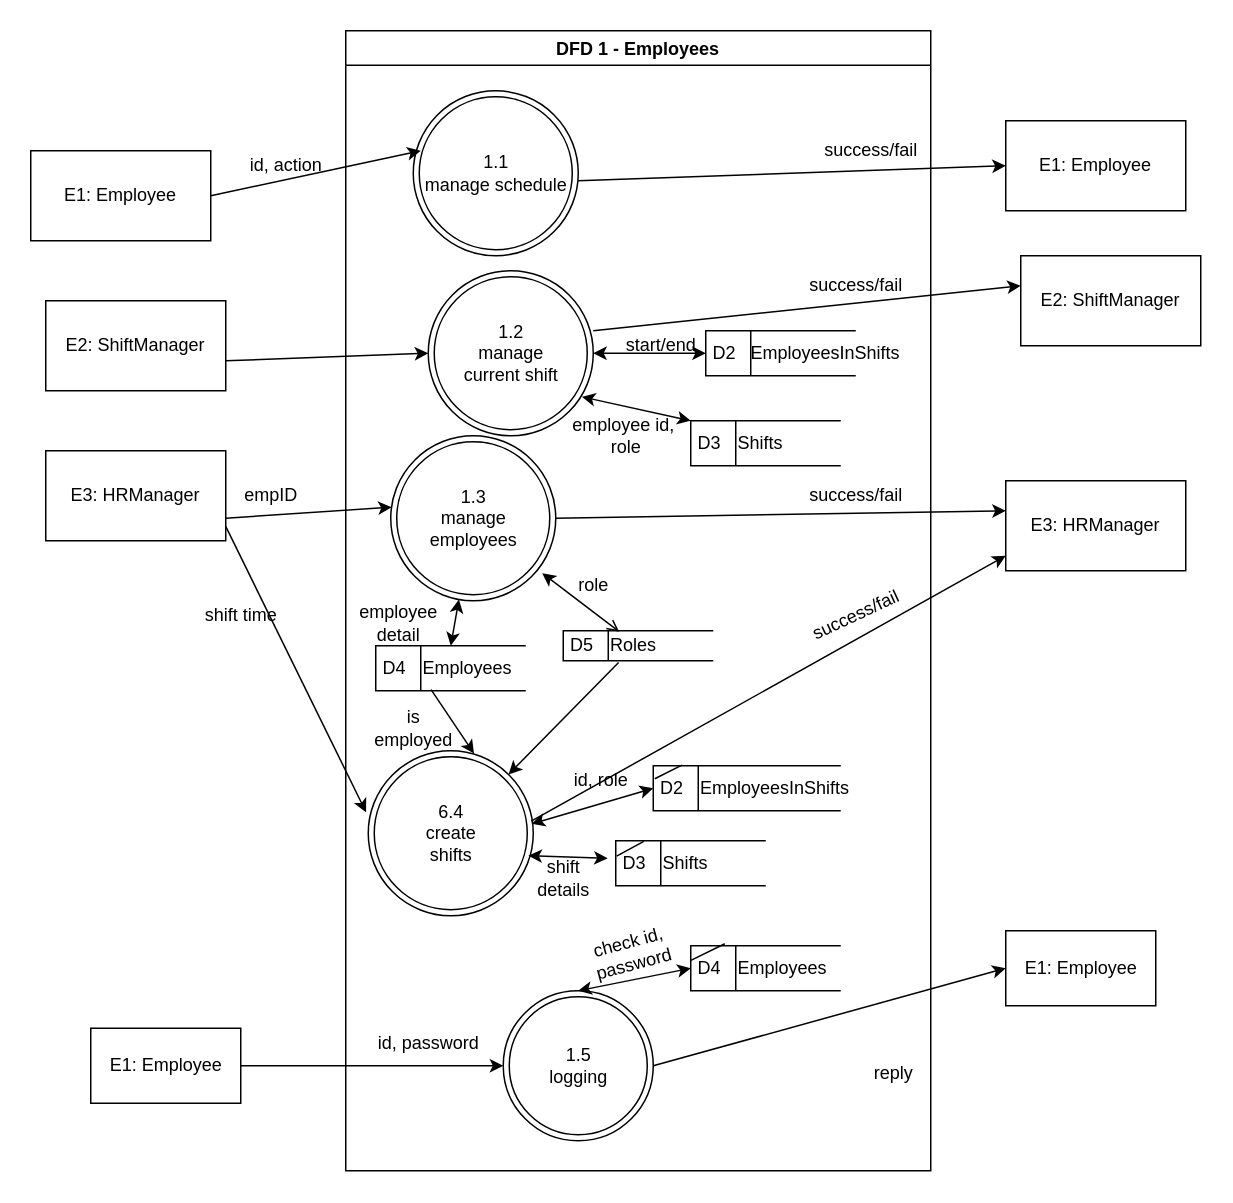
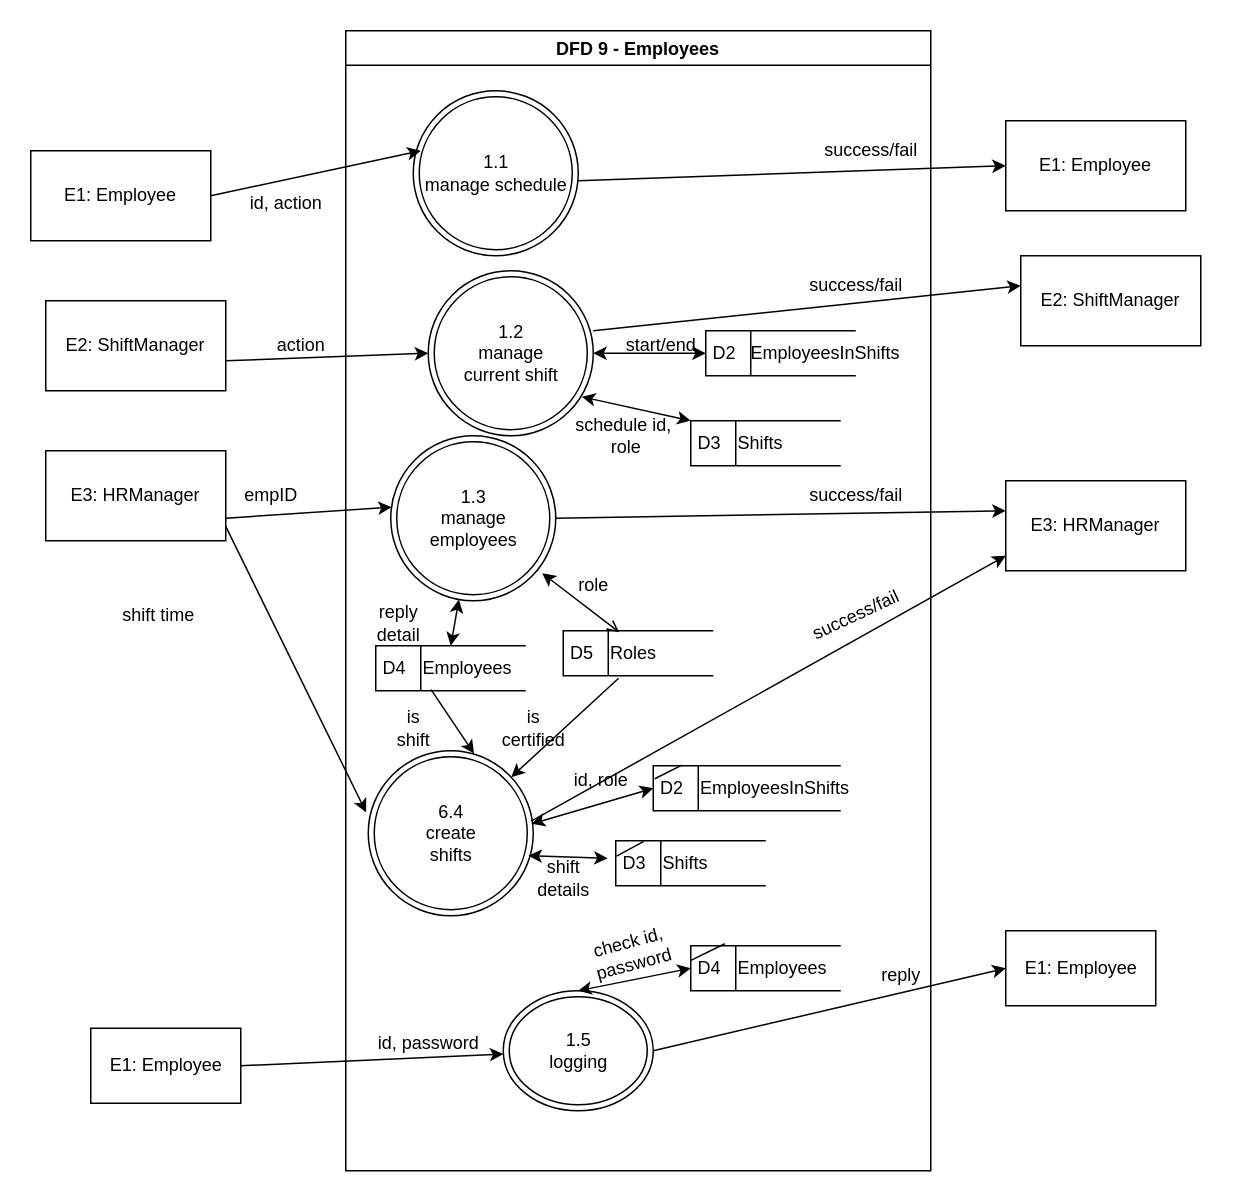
node "DFD 1 - Employees": label "DFD 1 - Employees" -> "DFD 9 - Employees"
node "id, action": moved (286, 166) -> (286, 203)
node "action": added
node "employee id, role": label "employee id, role" -> "schedule id, role"
node "shift time": moved (241, 616) -> (158, 616)
node "employee detail": label "employee detail" -> "reply detail"
node "D5 Roles": size 150x30 -> 150x45
node "is employed": label "is employed" -> "is shift"
node "is certified": added
node "1.5 logging": size 150x150 -> 150x120
node "reply": moved (893, 1073) -> (901, 976)
